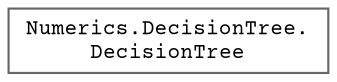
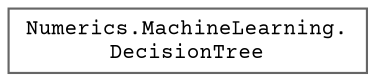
node "Numerics.DecisionTree. DecisionTree": label "Numerics.DecisionTree. DecisionTree" -> "Numerics.MachineLearning. DecisionTree"
